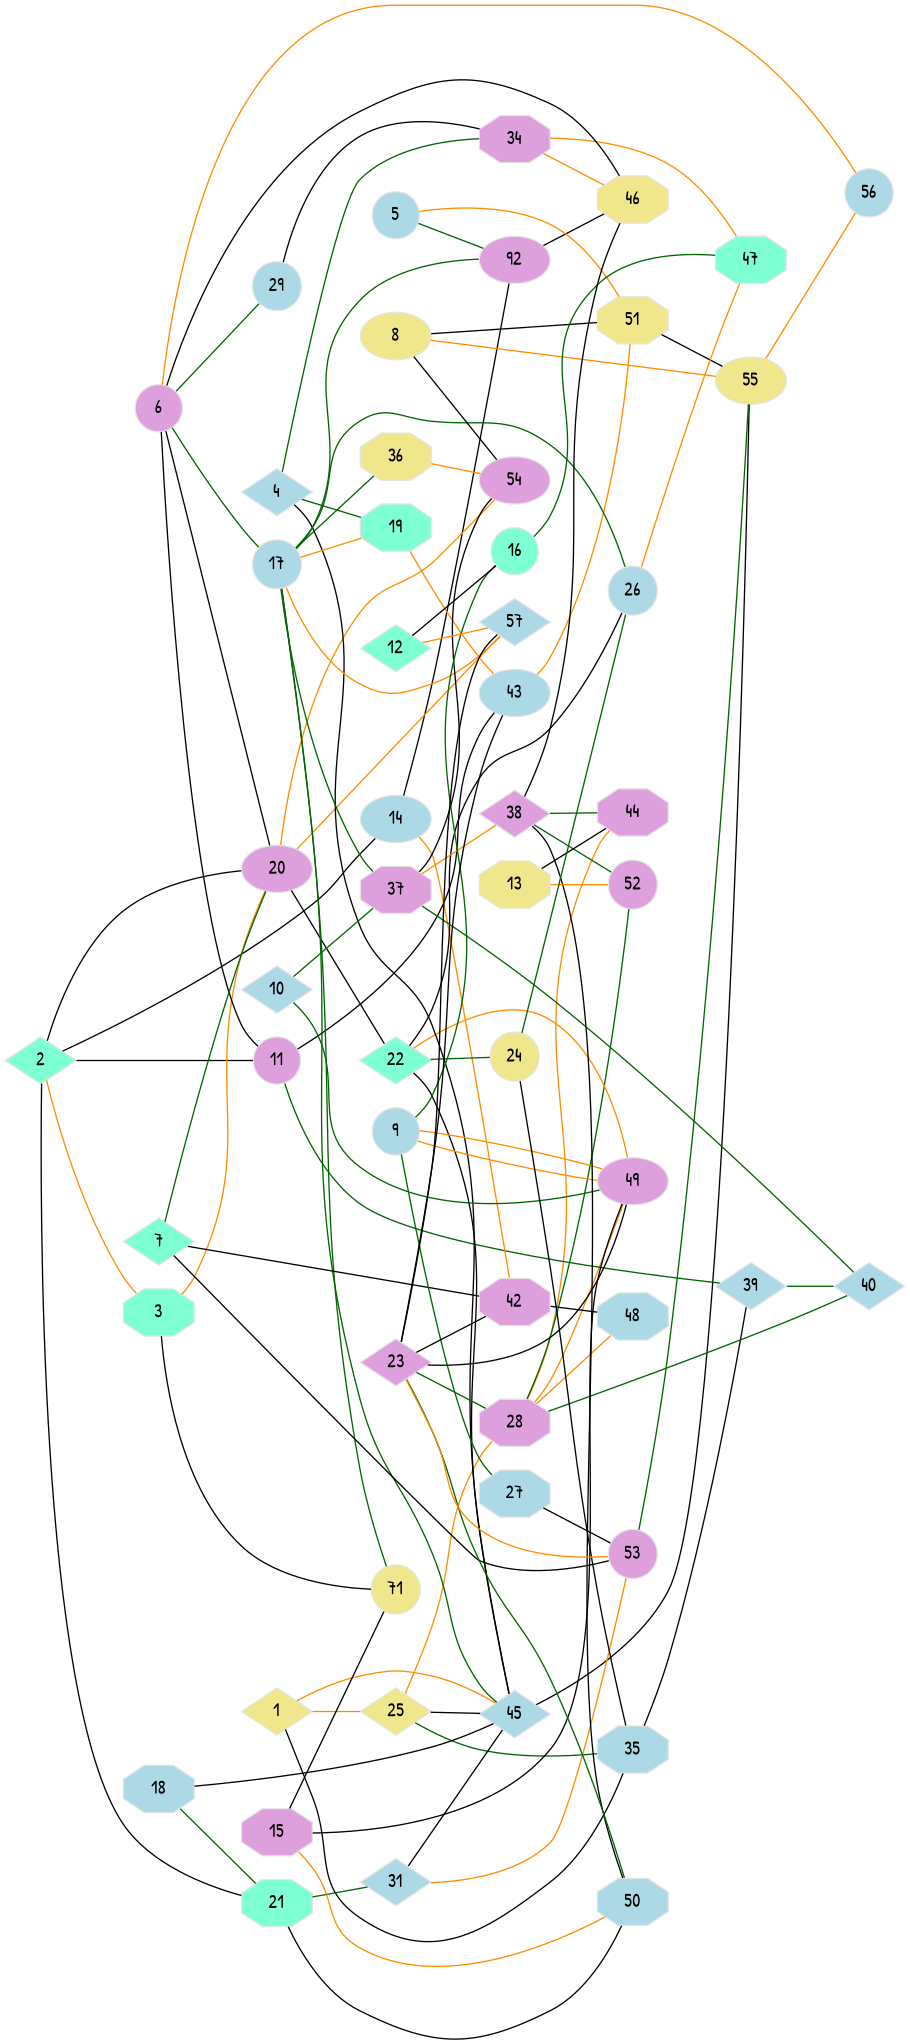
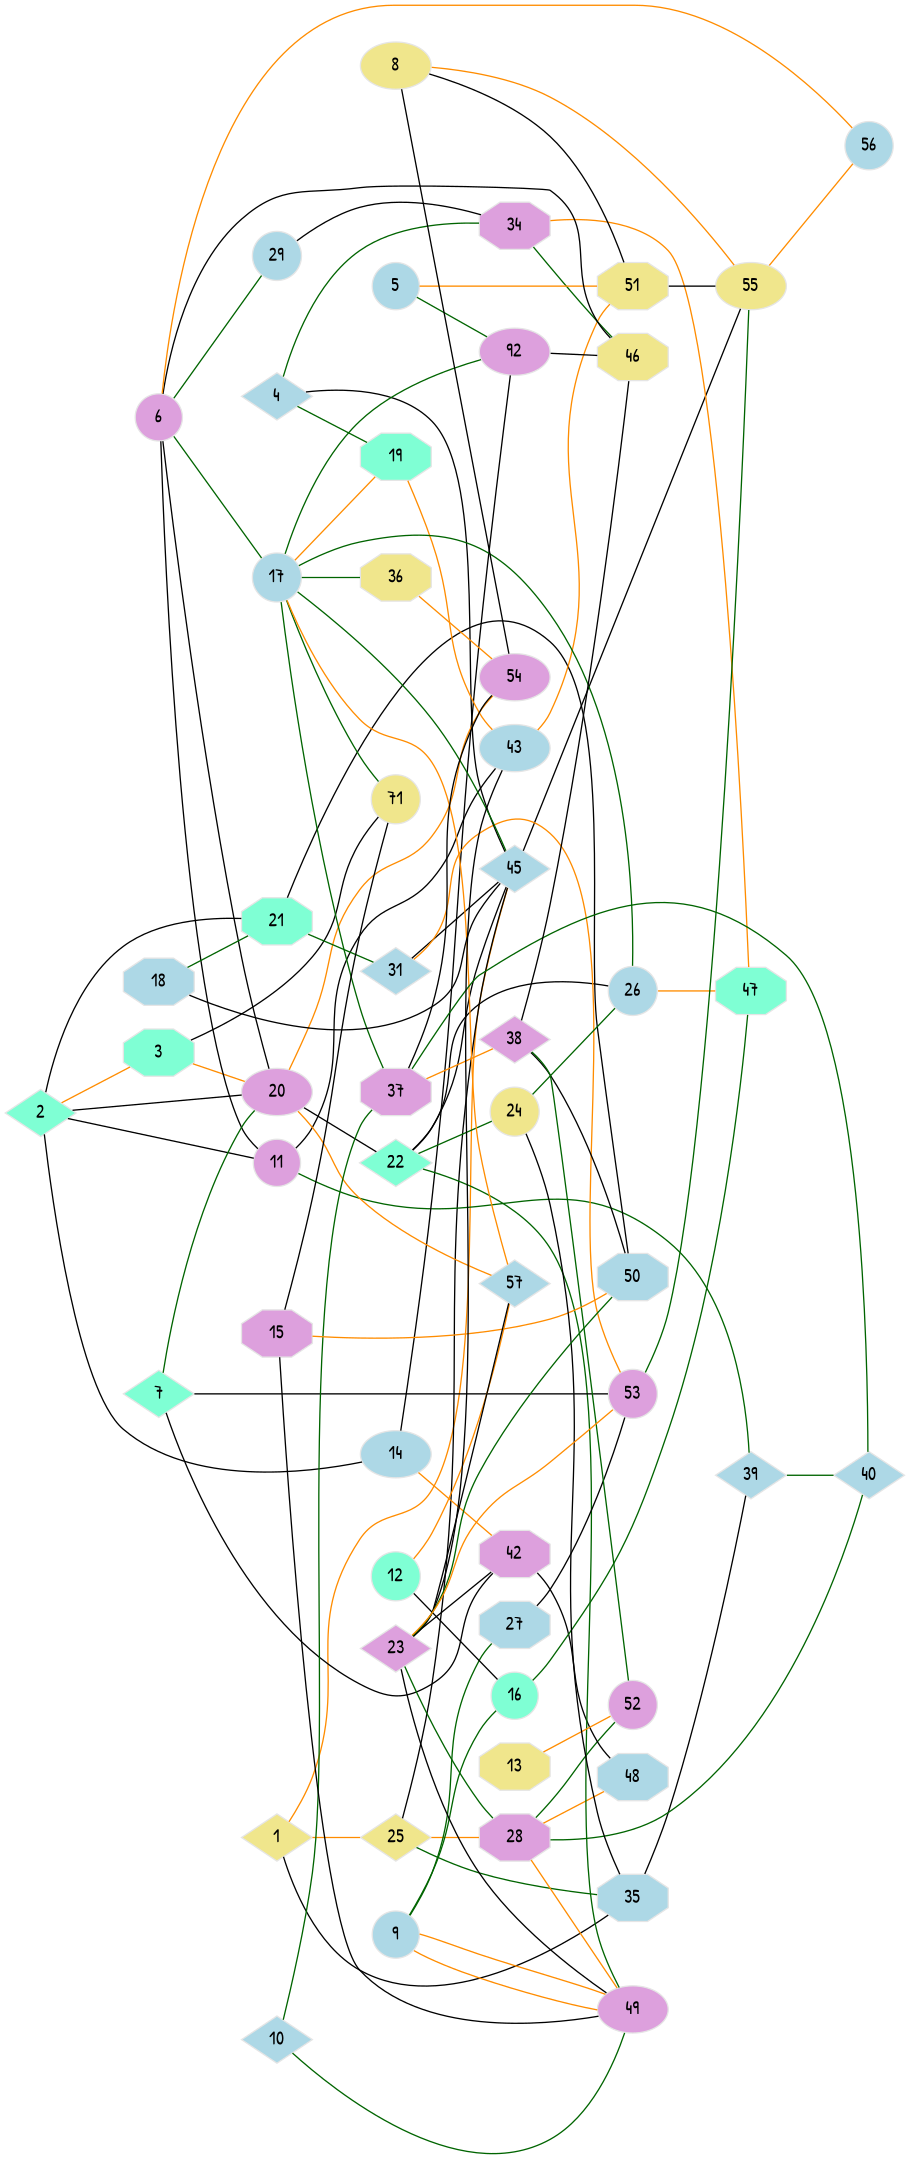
edge "34" -- "46": color darkorange -> darkgreen
node "12": shape diamond -> circle
node "44": removed
edge "22" -- "49": color darkorange -> darkgreen
